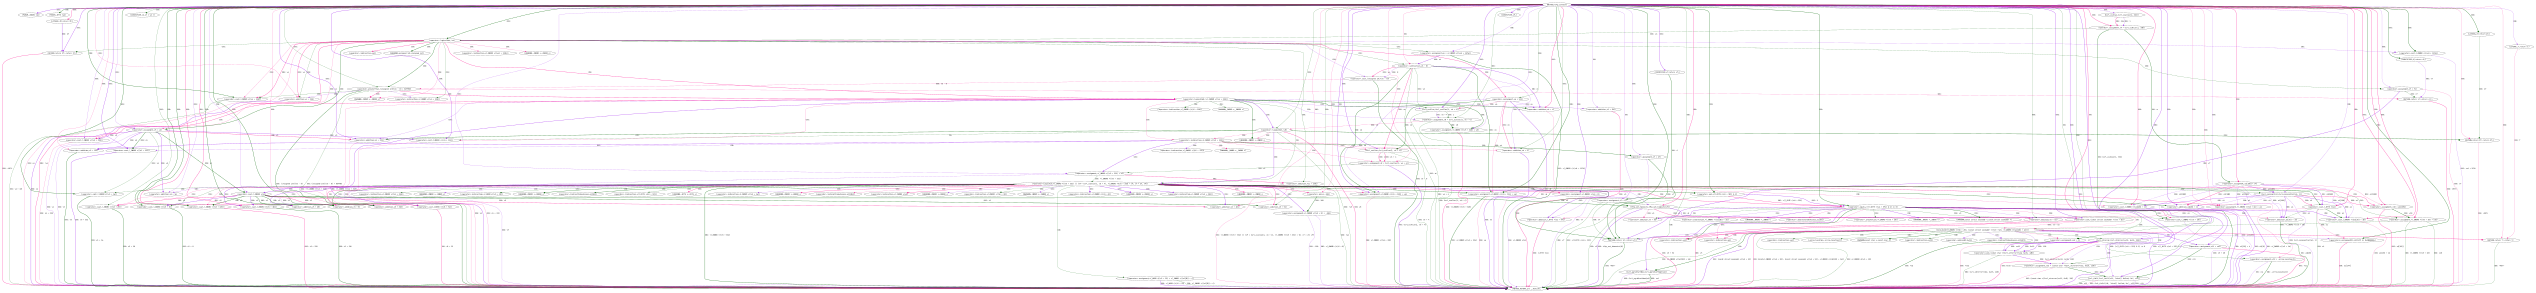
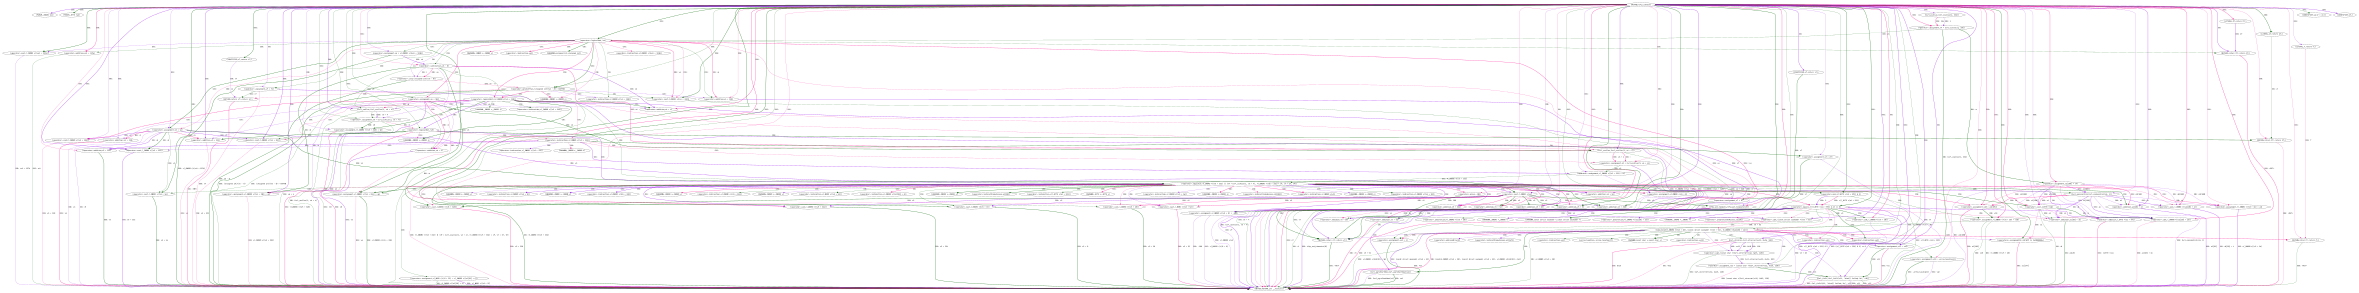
edge "(<operator>.assignment,v5 = v4)" -> "(<operator>.addition,v5 + 328)": added, label "DDG: v5"
edge "(<operator>.assignment,*(_DWORD *)(v5 + 332) = v9)" -> "(<operator>.addition,*a1 + 1576)": now "(METHOD,tftp_connect)" -> "(<operator>.addition,*a1 + 1576)"
node "(<operator>.indirection,*(_DWORD *)(a1[20] + 4))": added
